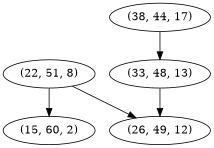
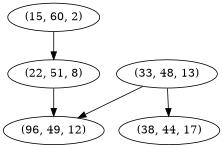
edge "(38, 44, 17)" -> "(33, 48, 13)": reversed
edge "(22, 51, 8)" -> "(15, 60, 2)": reversed
node "(26, 49, 12)": label "(26, 49, 12)" -> "(96, 49, 12)"
